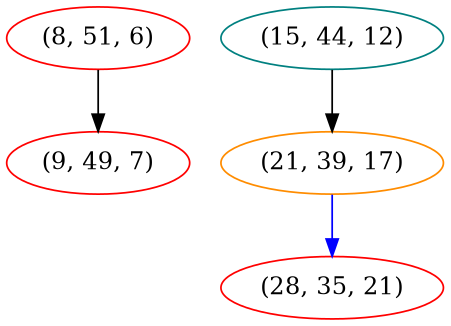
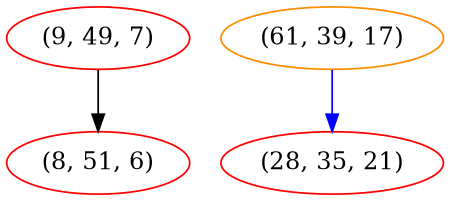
node "(15, 44, 12)": removed
edge "(8, 51, 6)" -> "(9, 49, 7)": reversed
node "(21, 39, 17)": label "(21, 39, 17)" -> "(61, 39, 17)"
